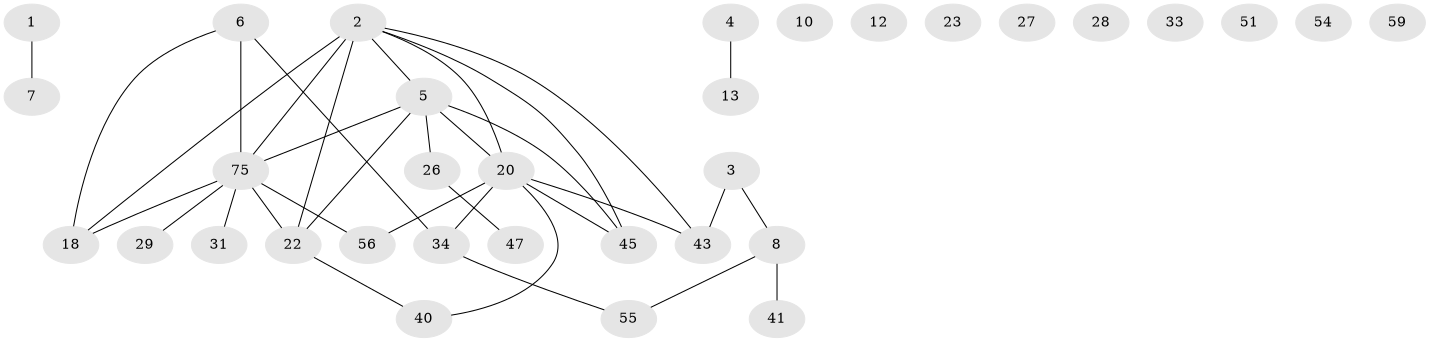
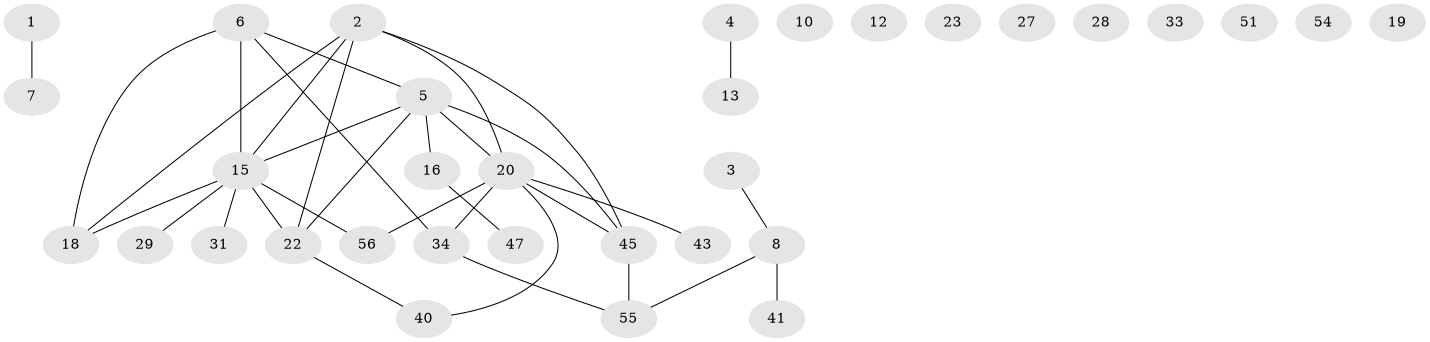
node "59": label "59" -> "19"
edge "2" -- "5": now "6" -- "5"
edge "2" -- "43": removed
node "75": label "75" -> "15"
node "26": label "26" -> "16"
edge "3" -- "43": removed
edge "45" -- "55": added
